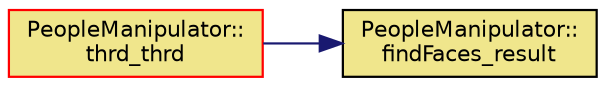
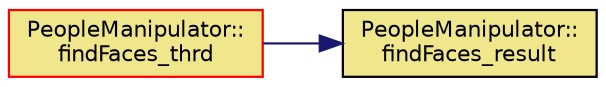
node "PeopleManipulator:: thrd_thrd": label "PeopleManipulator:: thrd_thrd" -> "PeopleManipulator:: findFaces_thrd"
